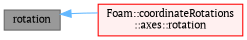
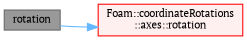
edge "Foam::coordinateRotations ::axes::rotation" -> "rotation": reversed
